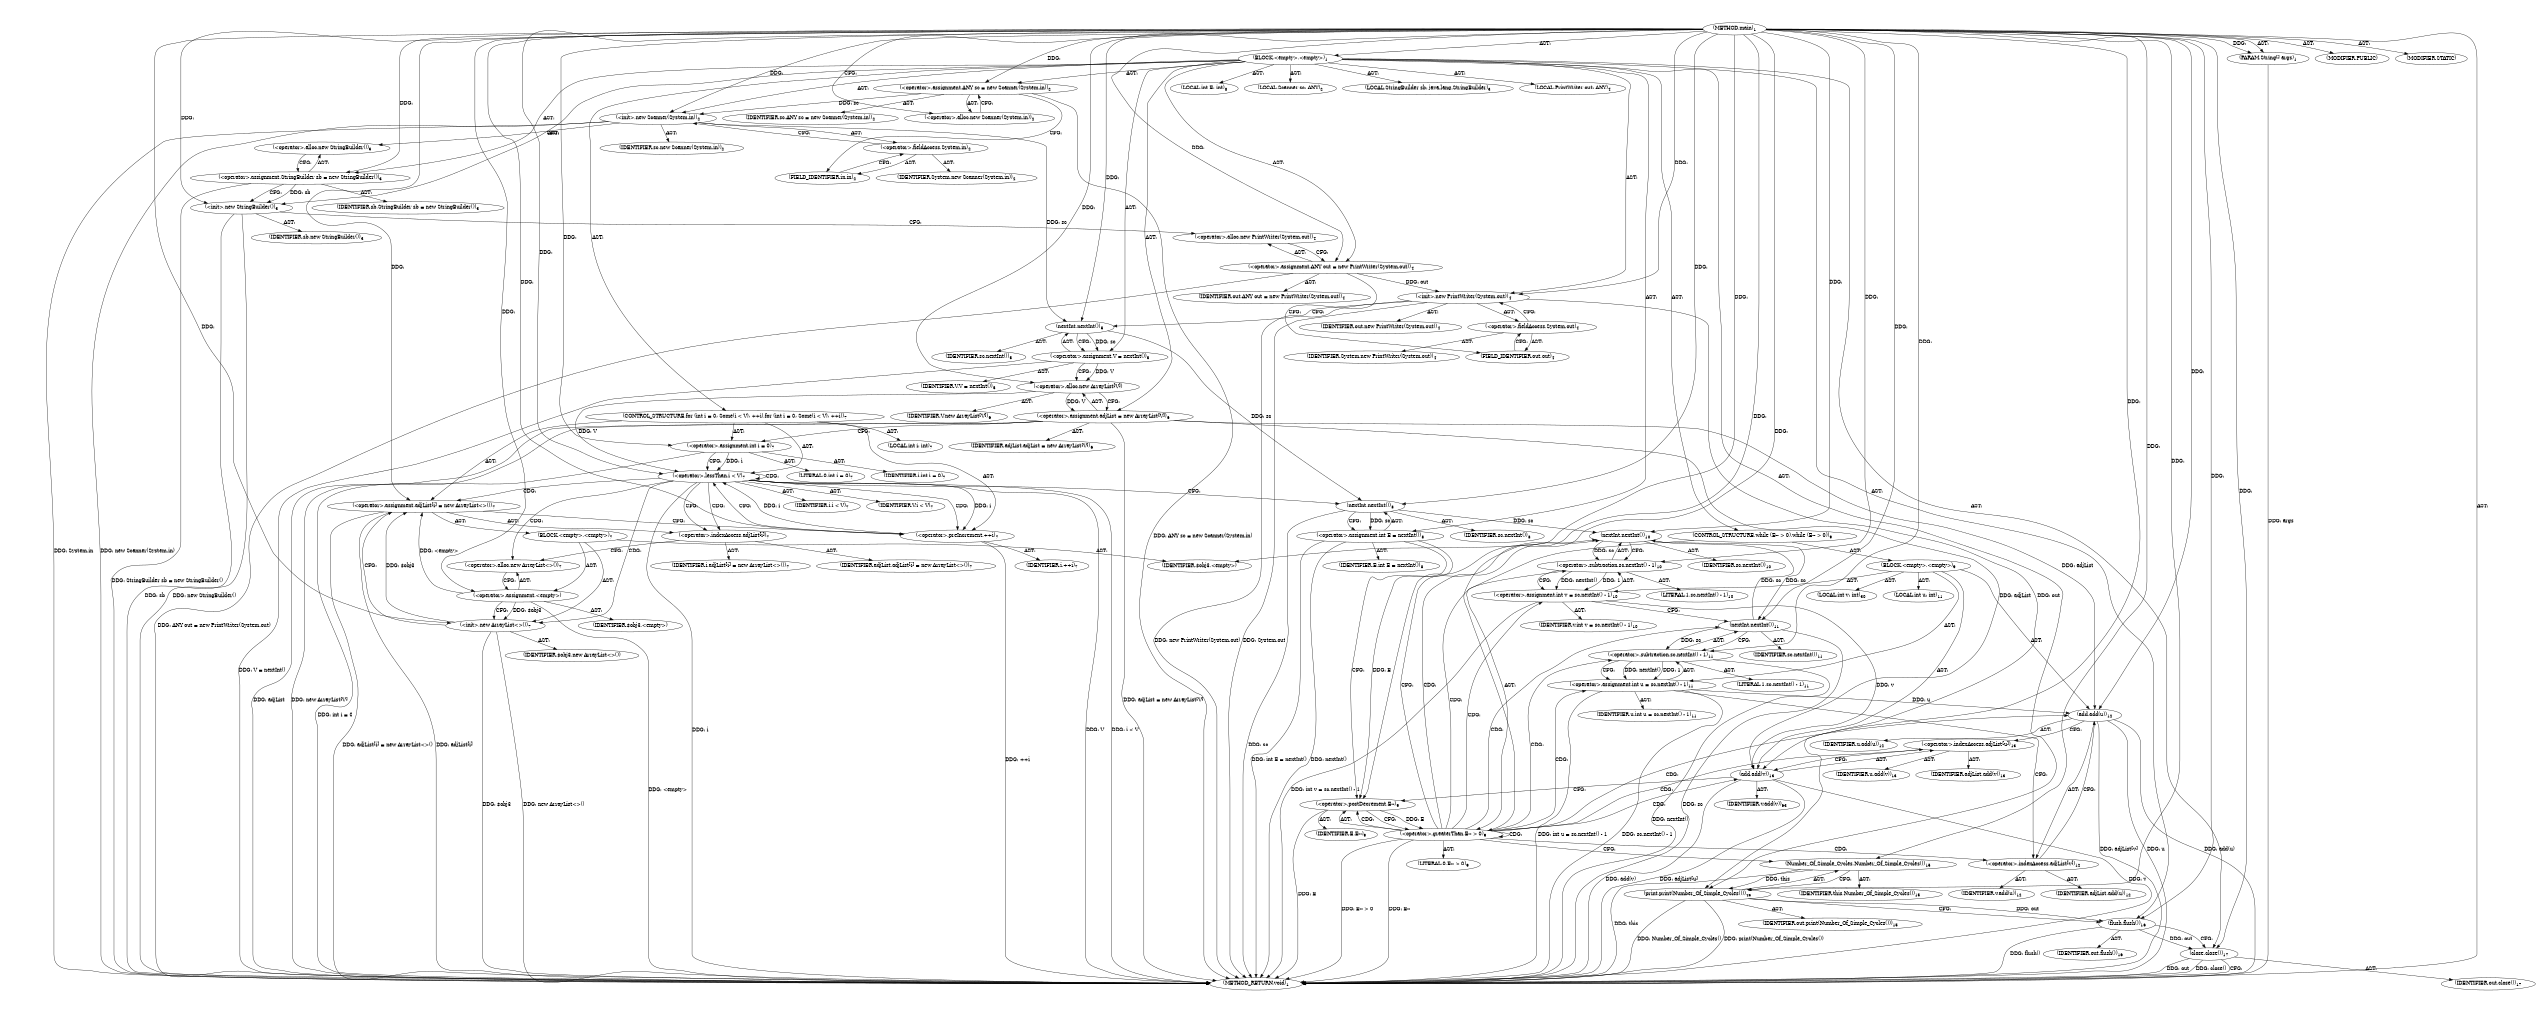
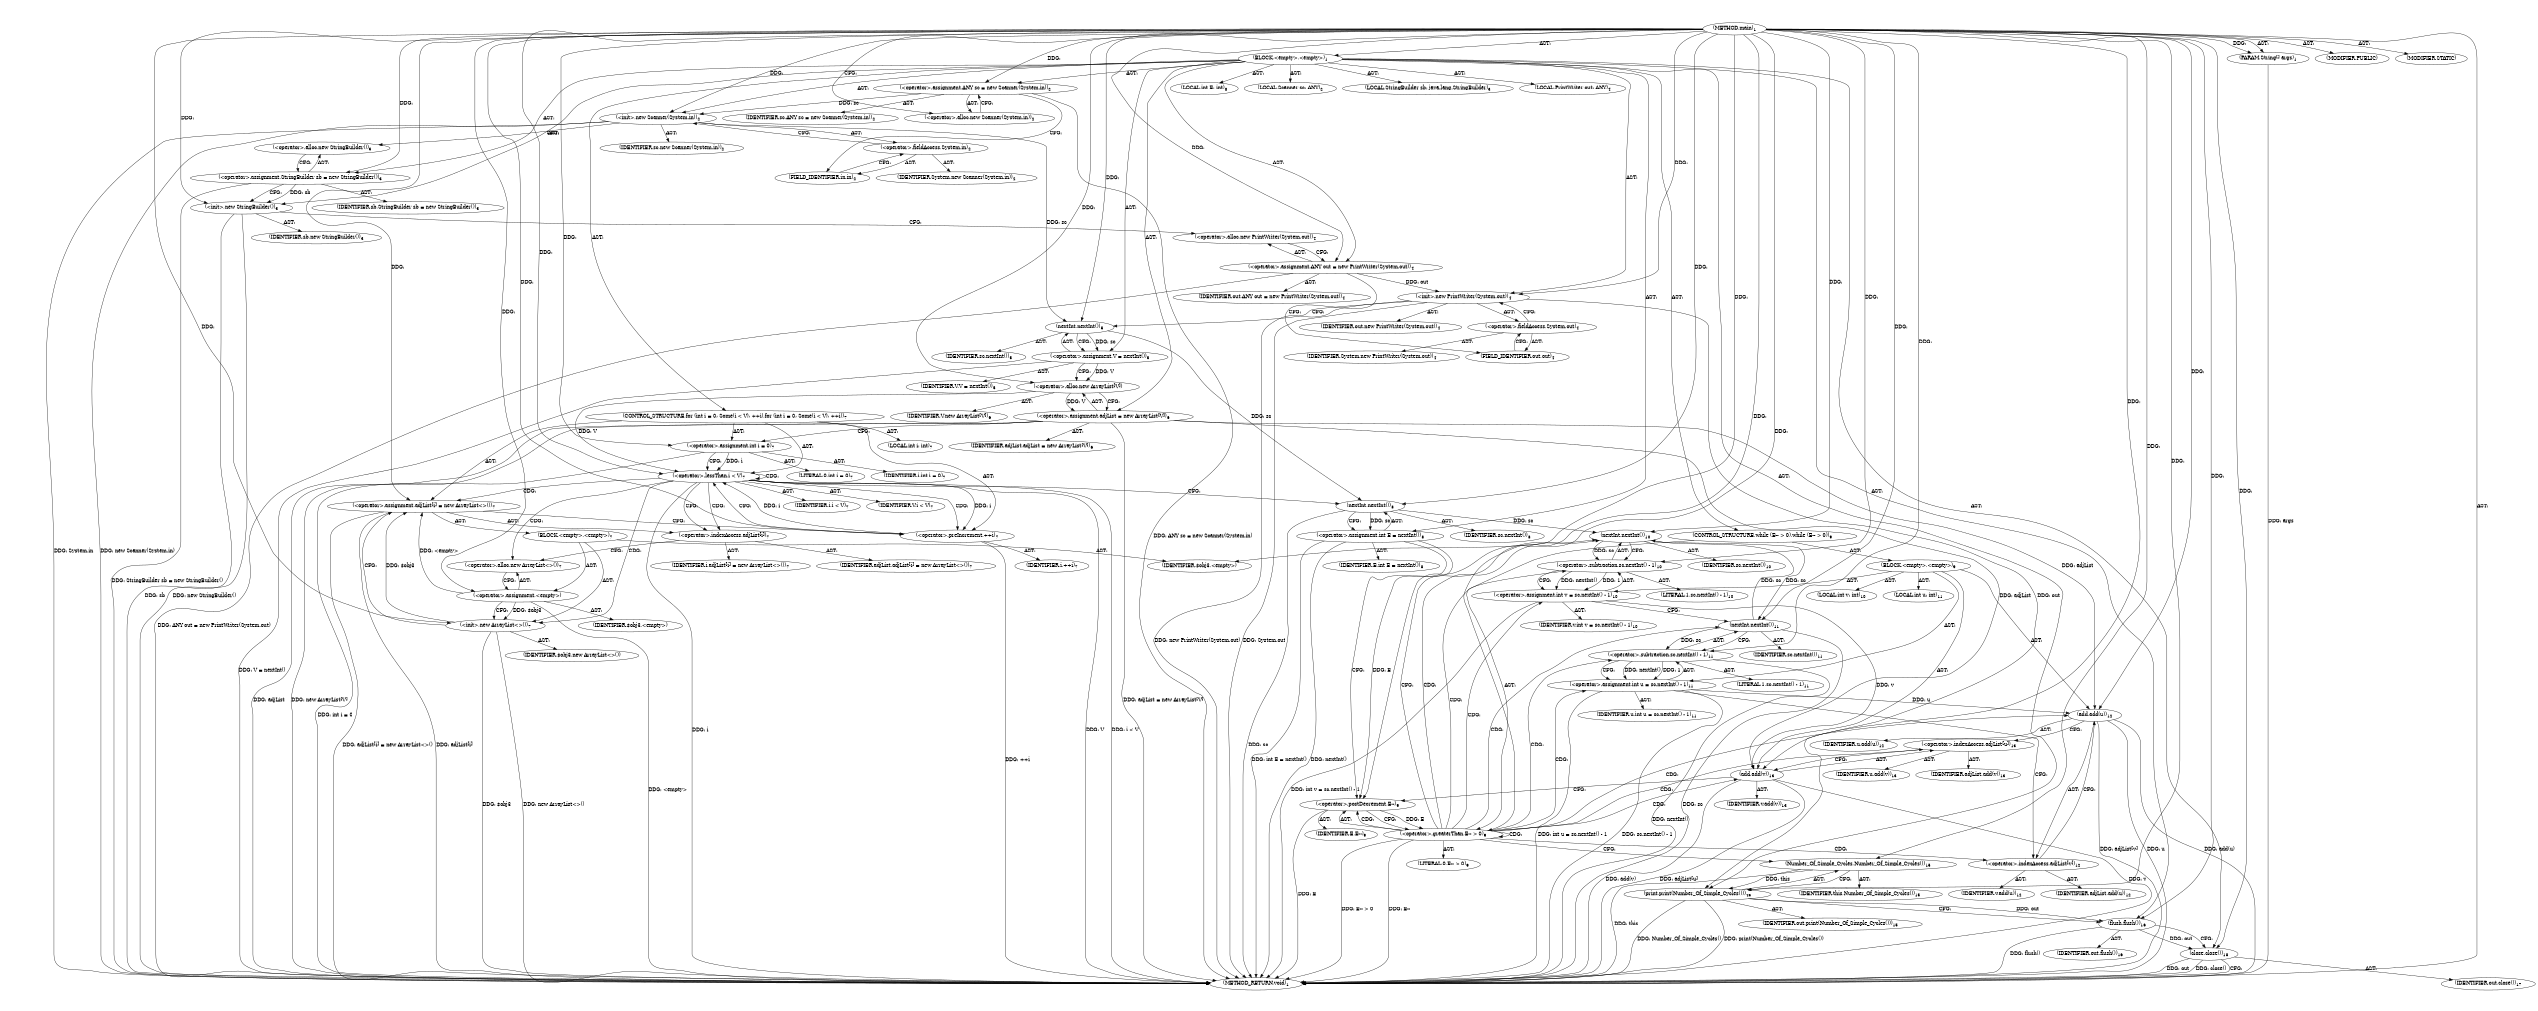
node "(LOCAL,int v: int)": text "30" -> "10"
node "(IDENTIFIER,v,add(v))": text "63" -> "13"
node "(close,close())": text "17" -> "18"
